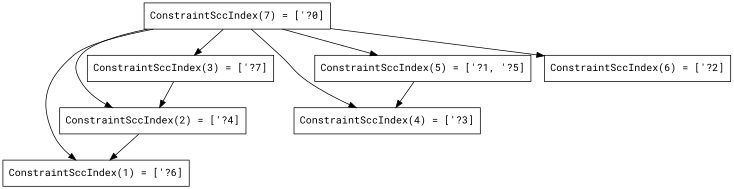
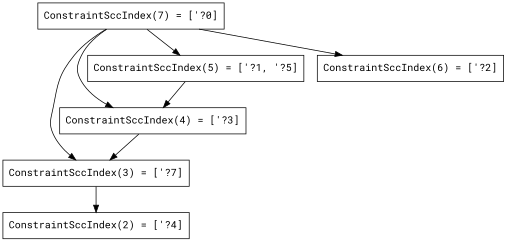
edge "ConstraintSccIndex(7) = ['?0]" -> "ConstraintSccIndex(2) = ['?4]": removed
edge "ConstraintSccIndex(4) = ['?3]" -> "ConstraintSccIndex(3) = ['?7]": added
node "ConstraintSccIndex(1) = ['?6]": removed
